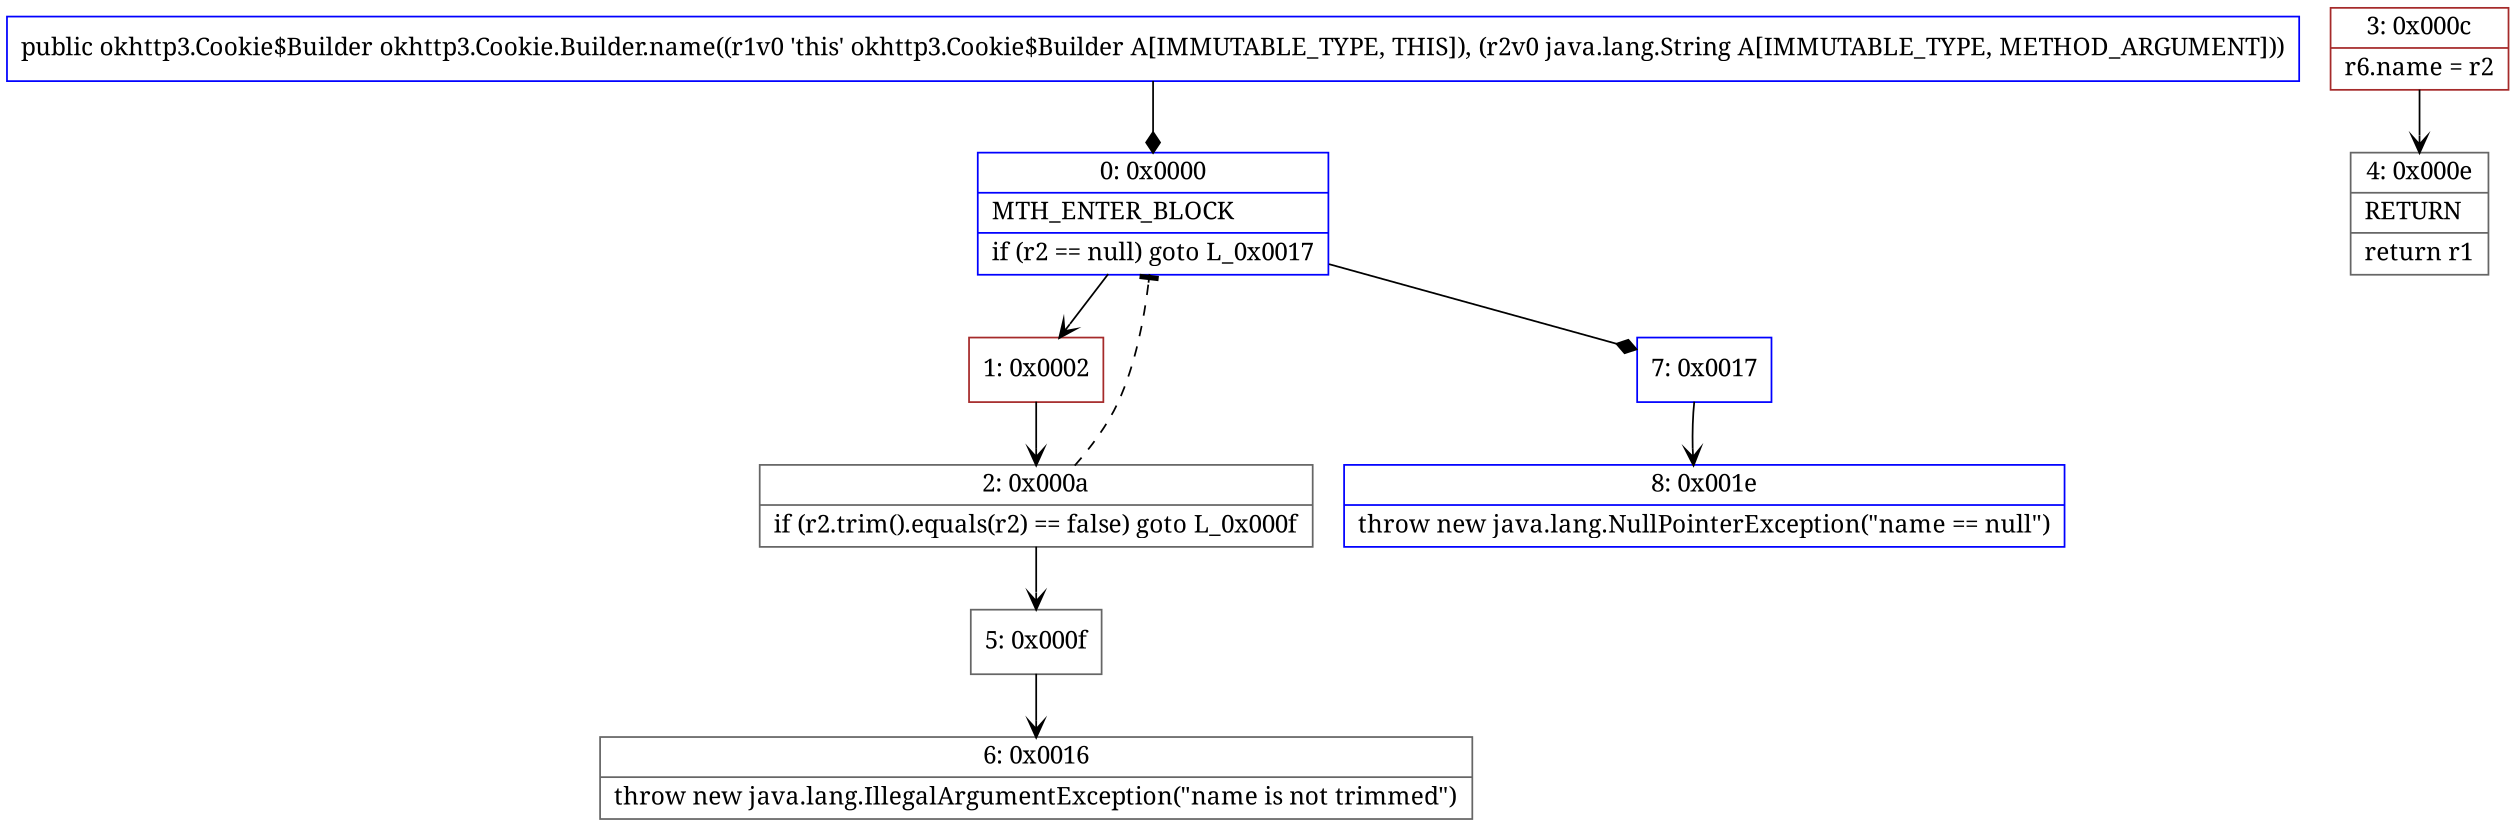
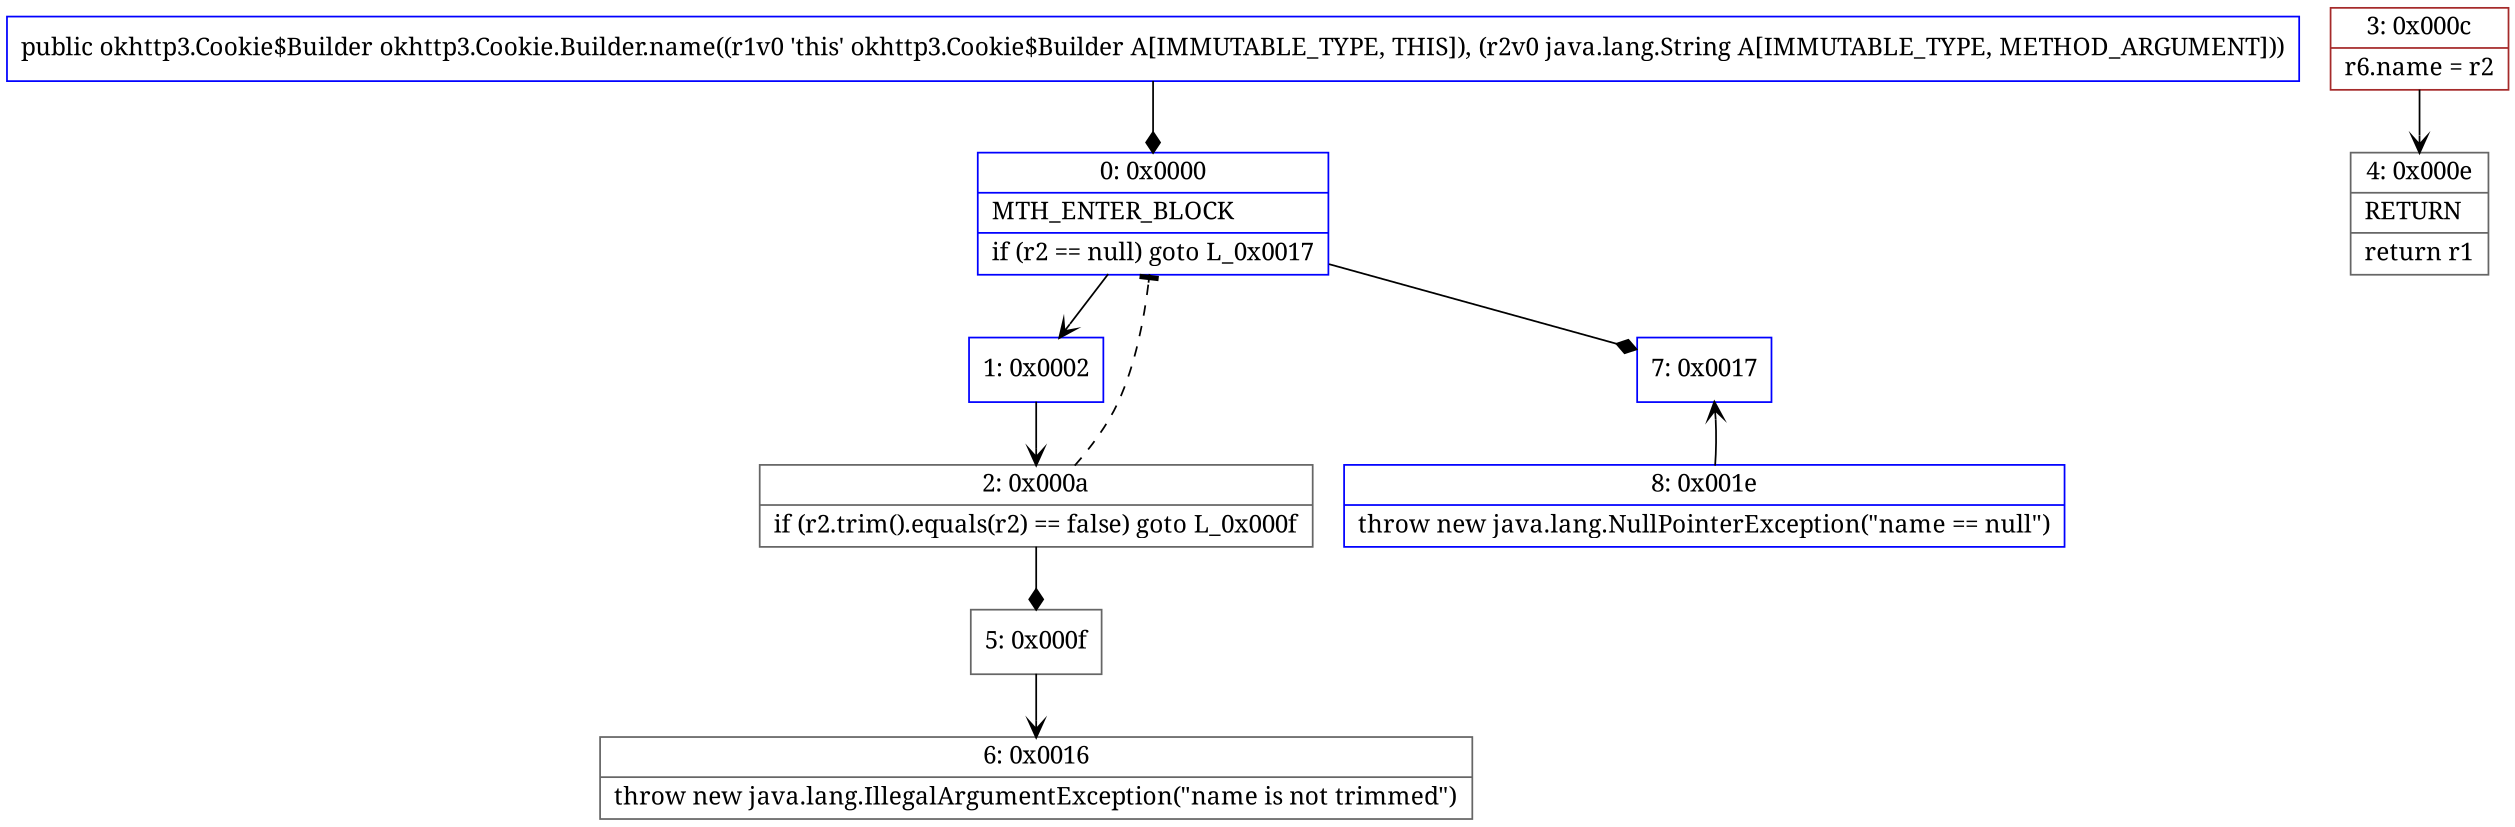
node "1: 0x0002": color brown -> blue
edge "7: 0x0017" -> "8: 0x001e": reversed
edge "2: 0x000a" -> "5: 0x000f": arrowhead vee -> diamond
